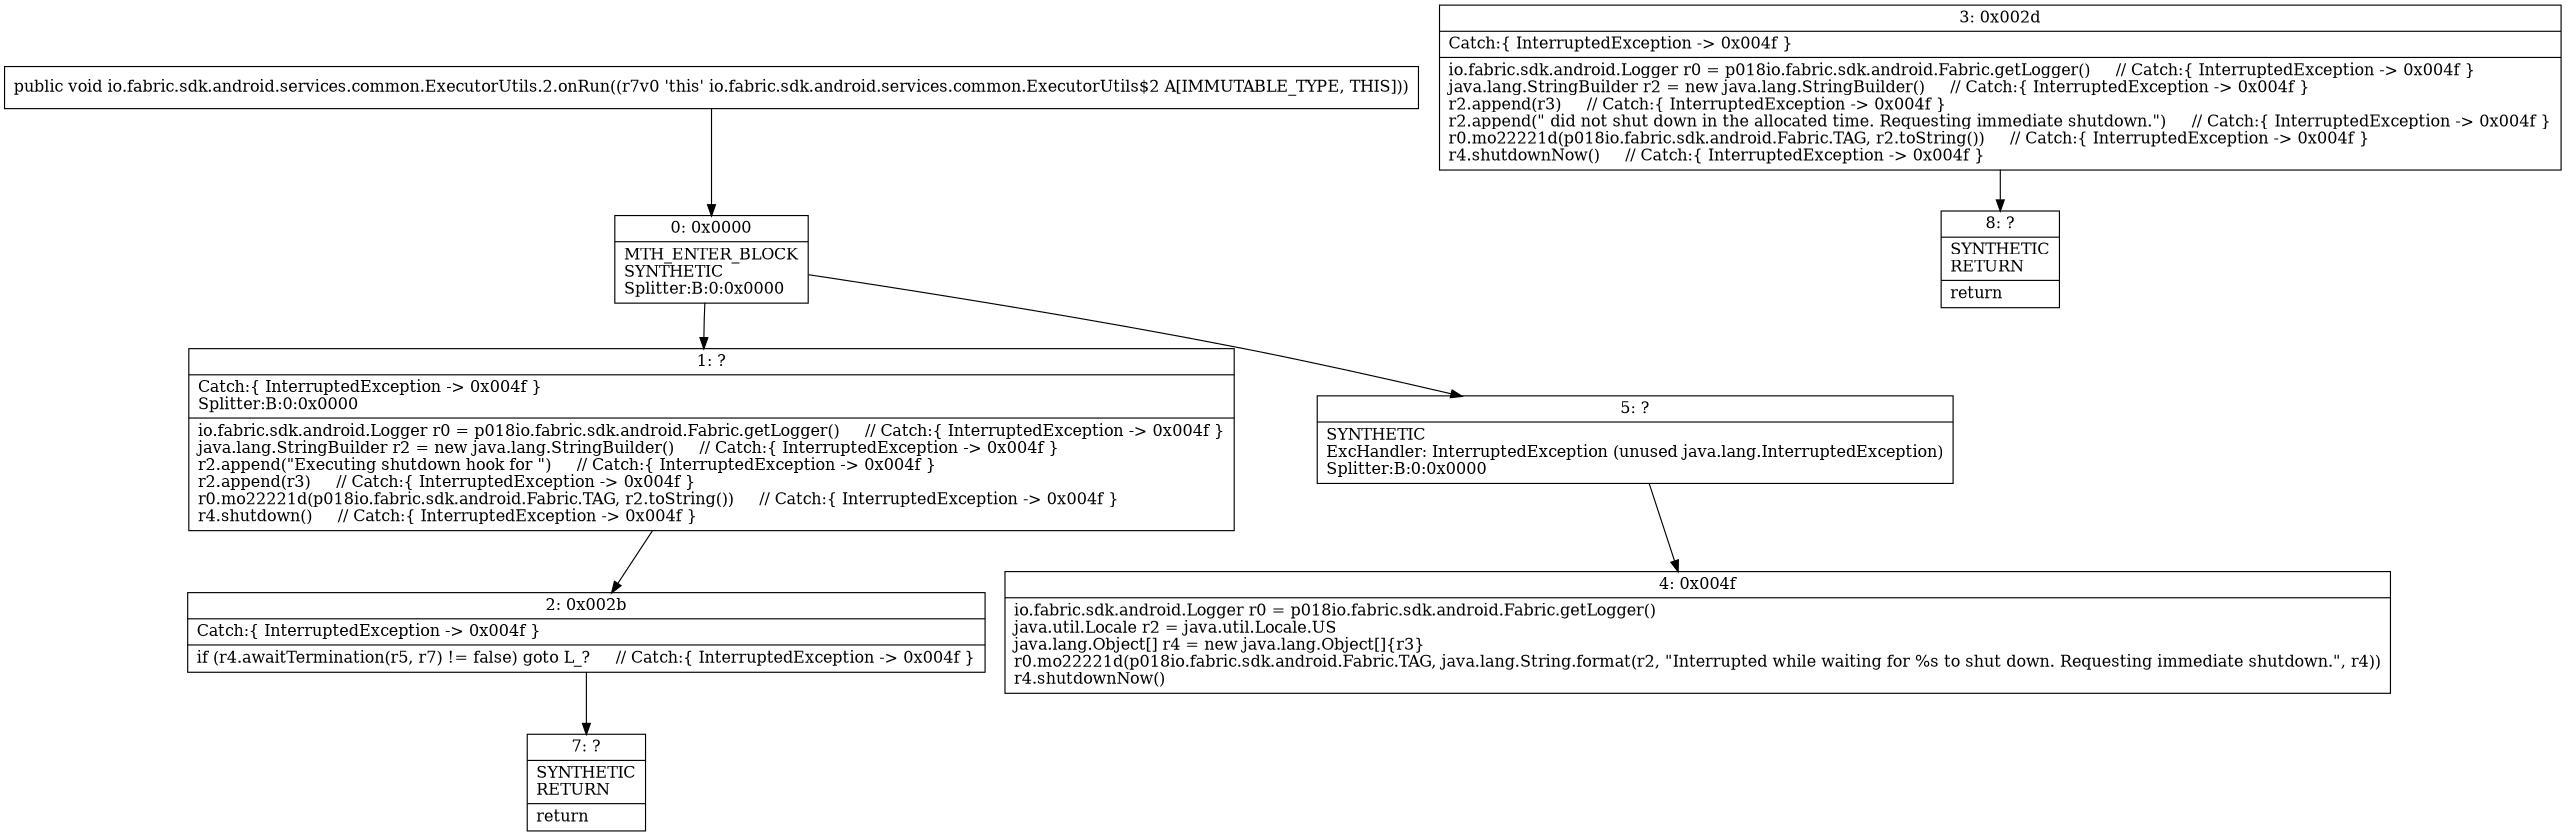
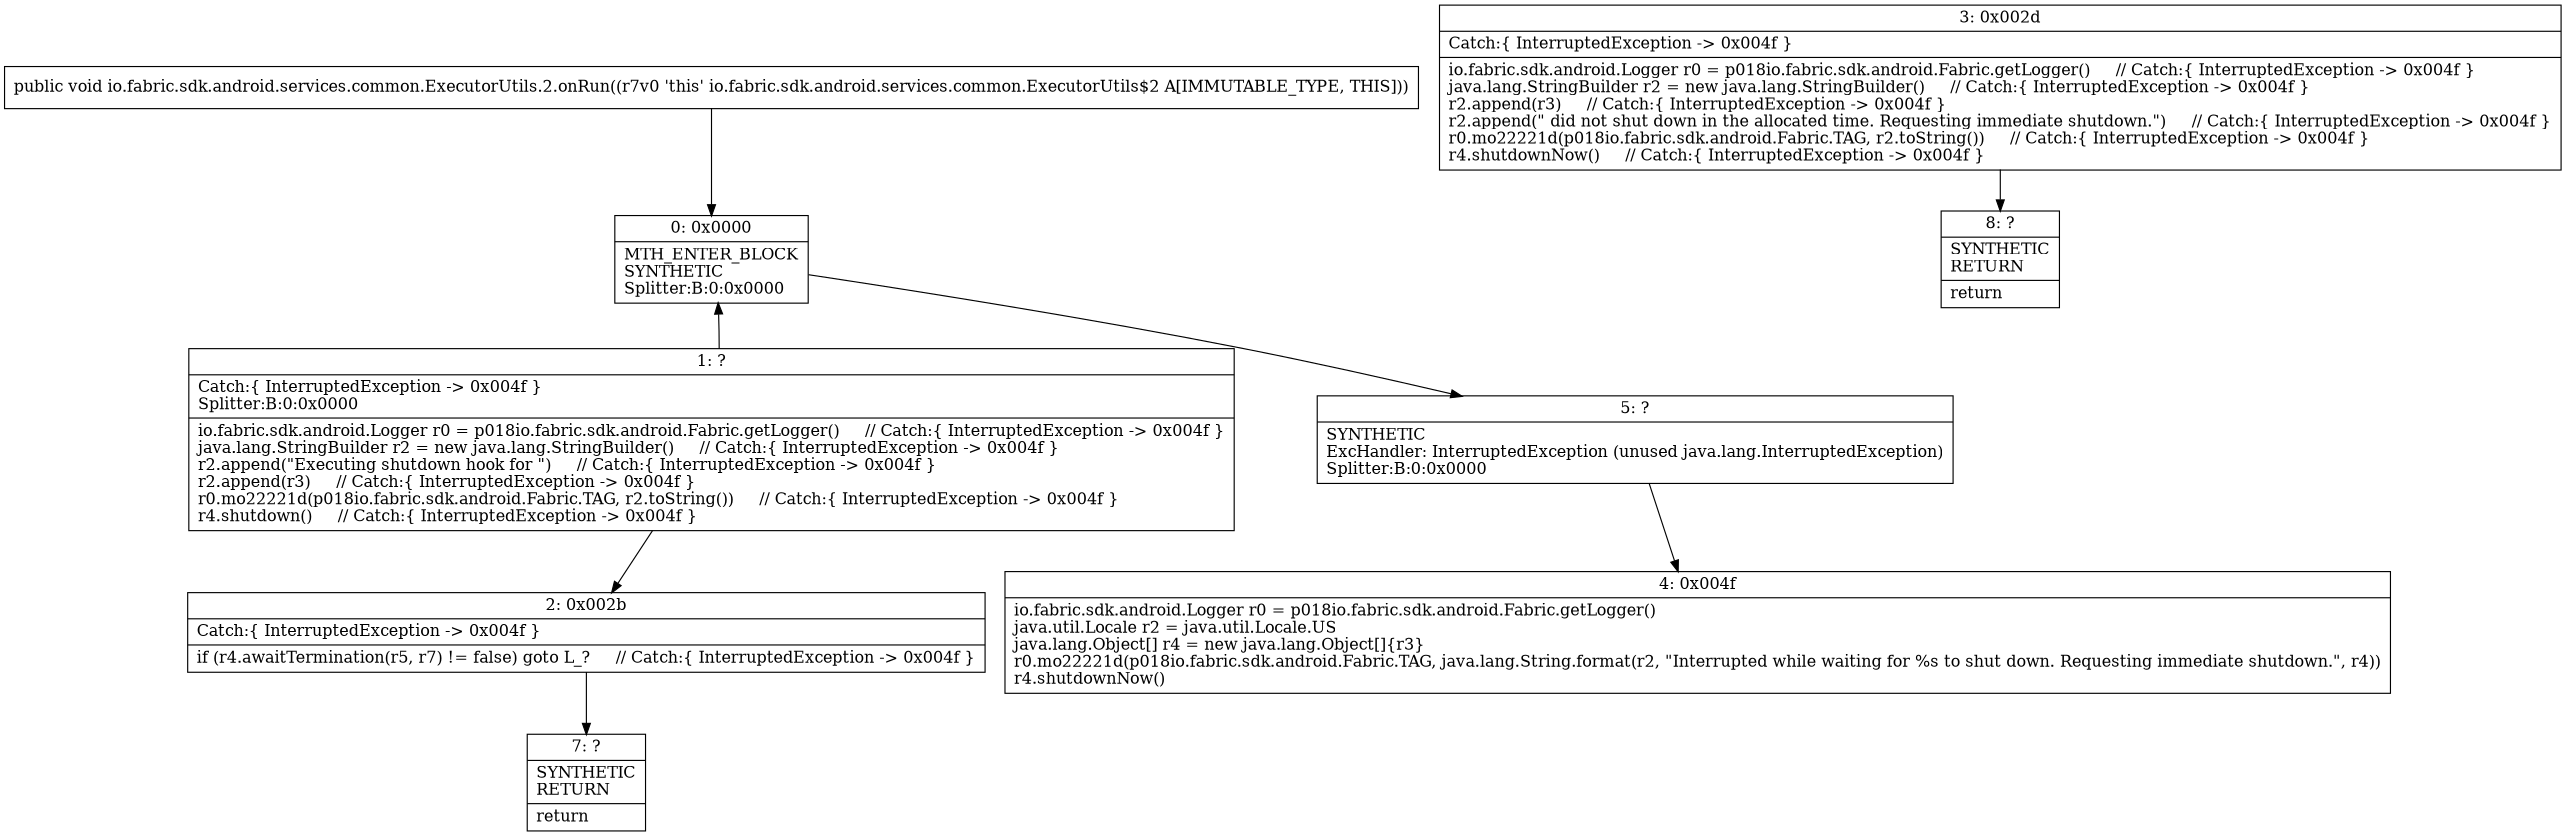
edge "0: 0x0000" -> "1: ?": reversed
